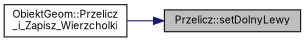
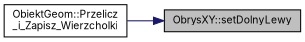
node "Przelicz::setDolnyLewy": label "Przelicz::setDolnyLewy" -> "ObrysXY::setDolnyLewy"
